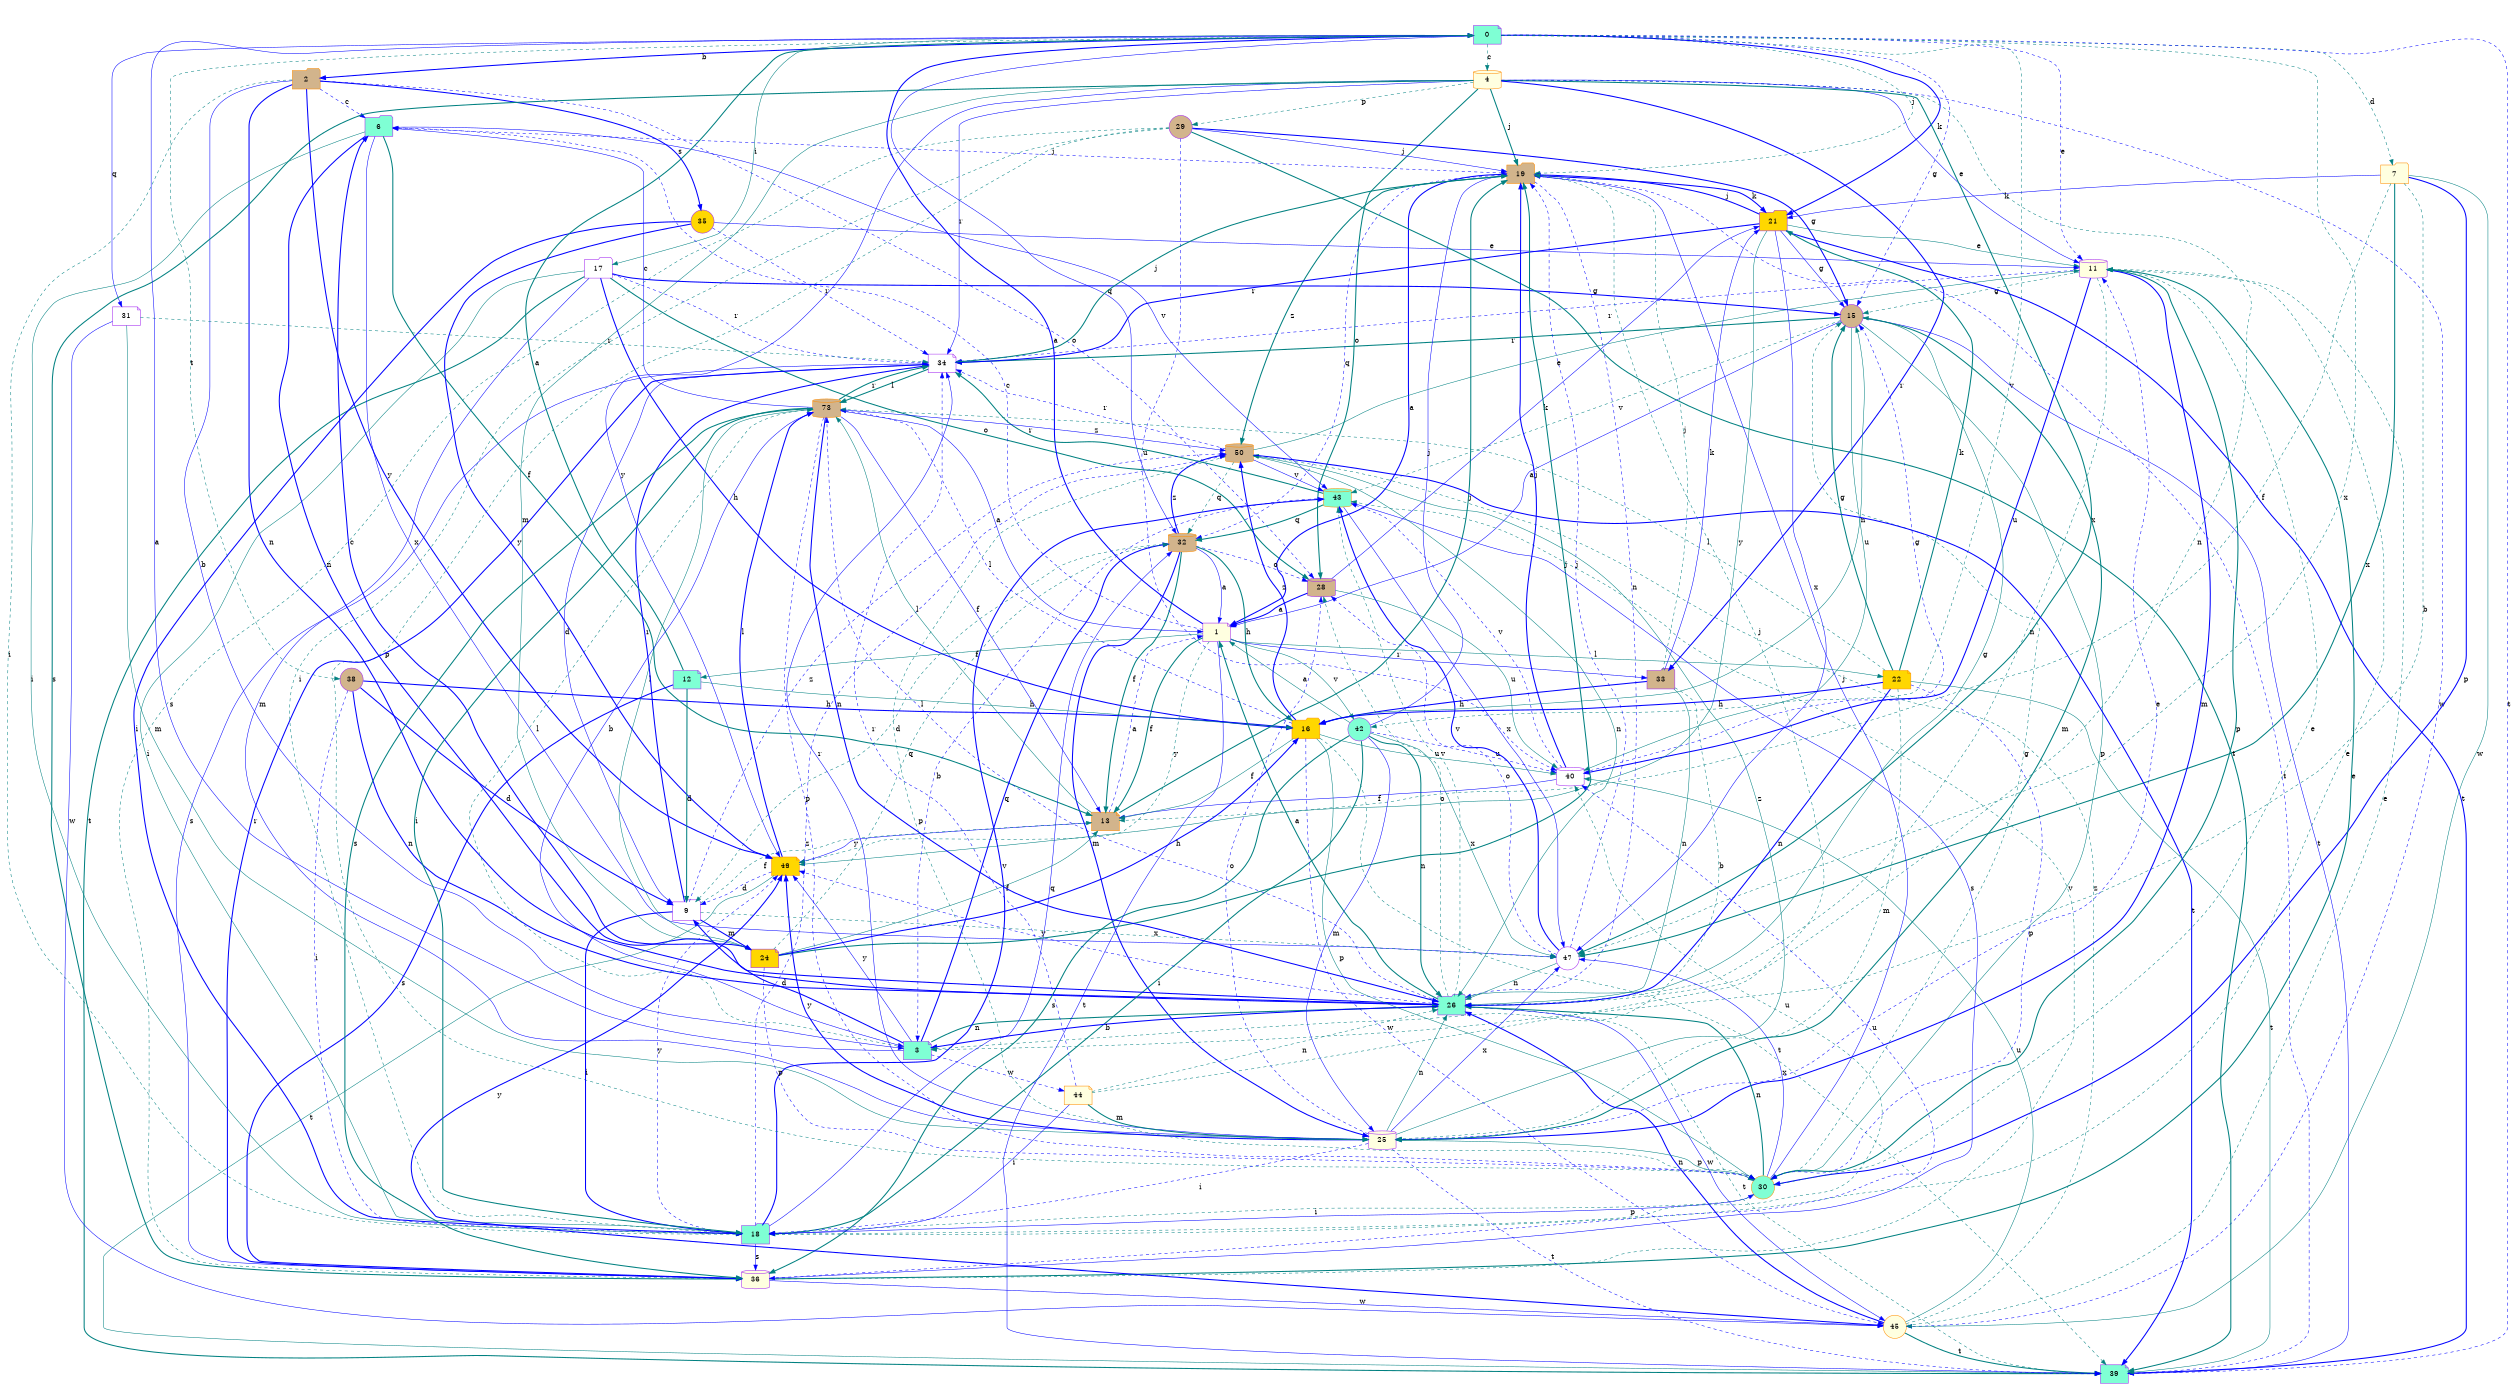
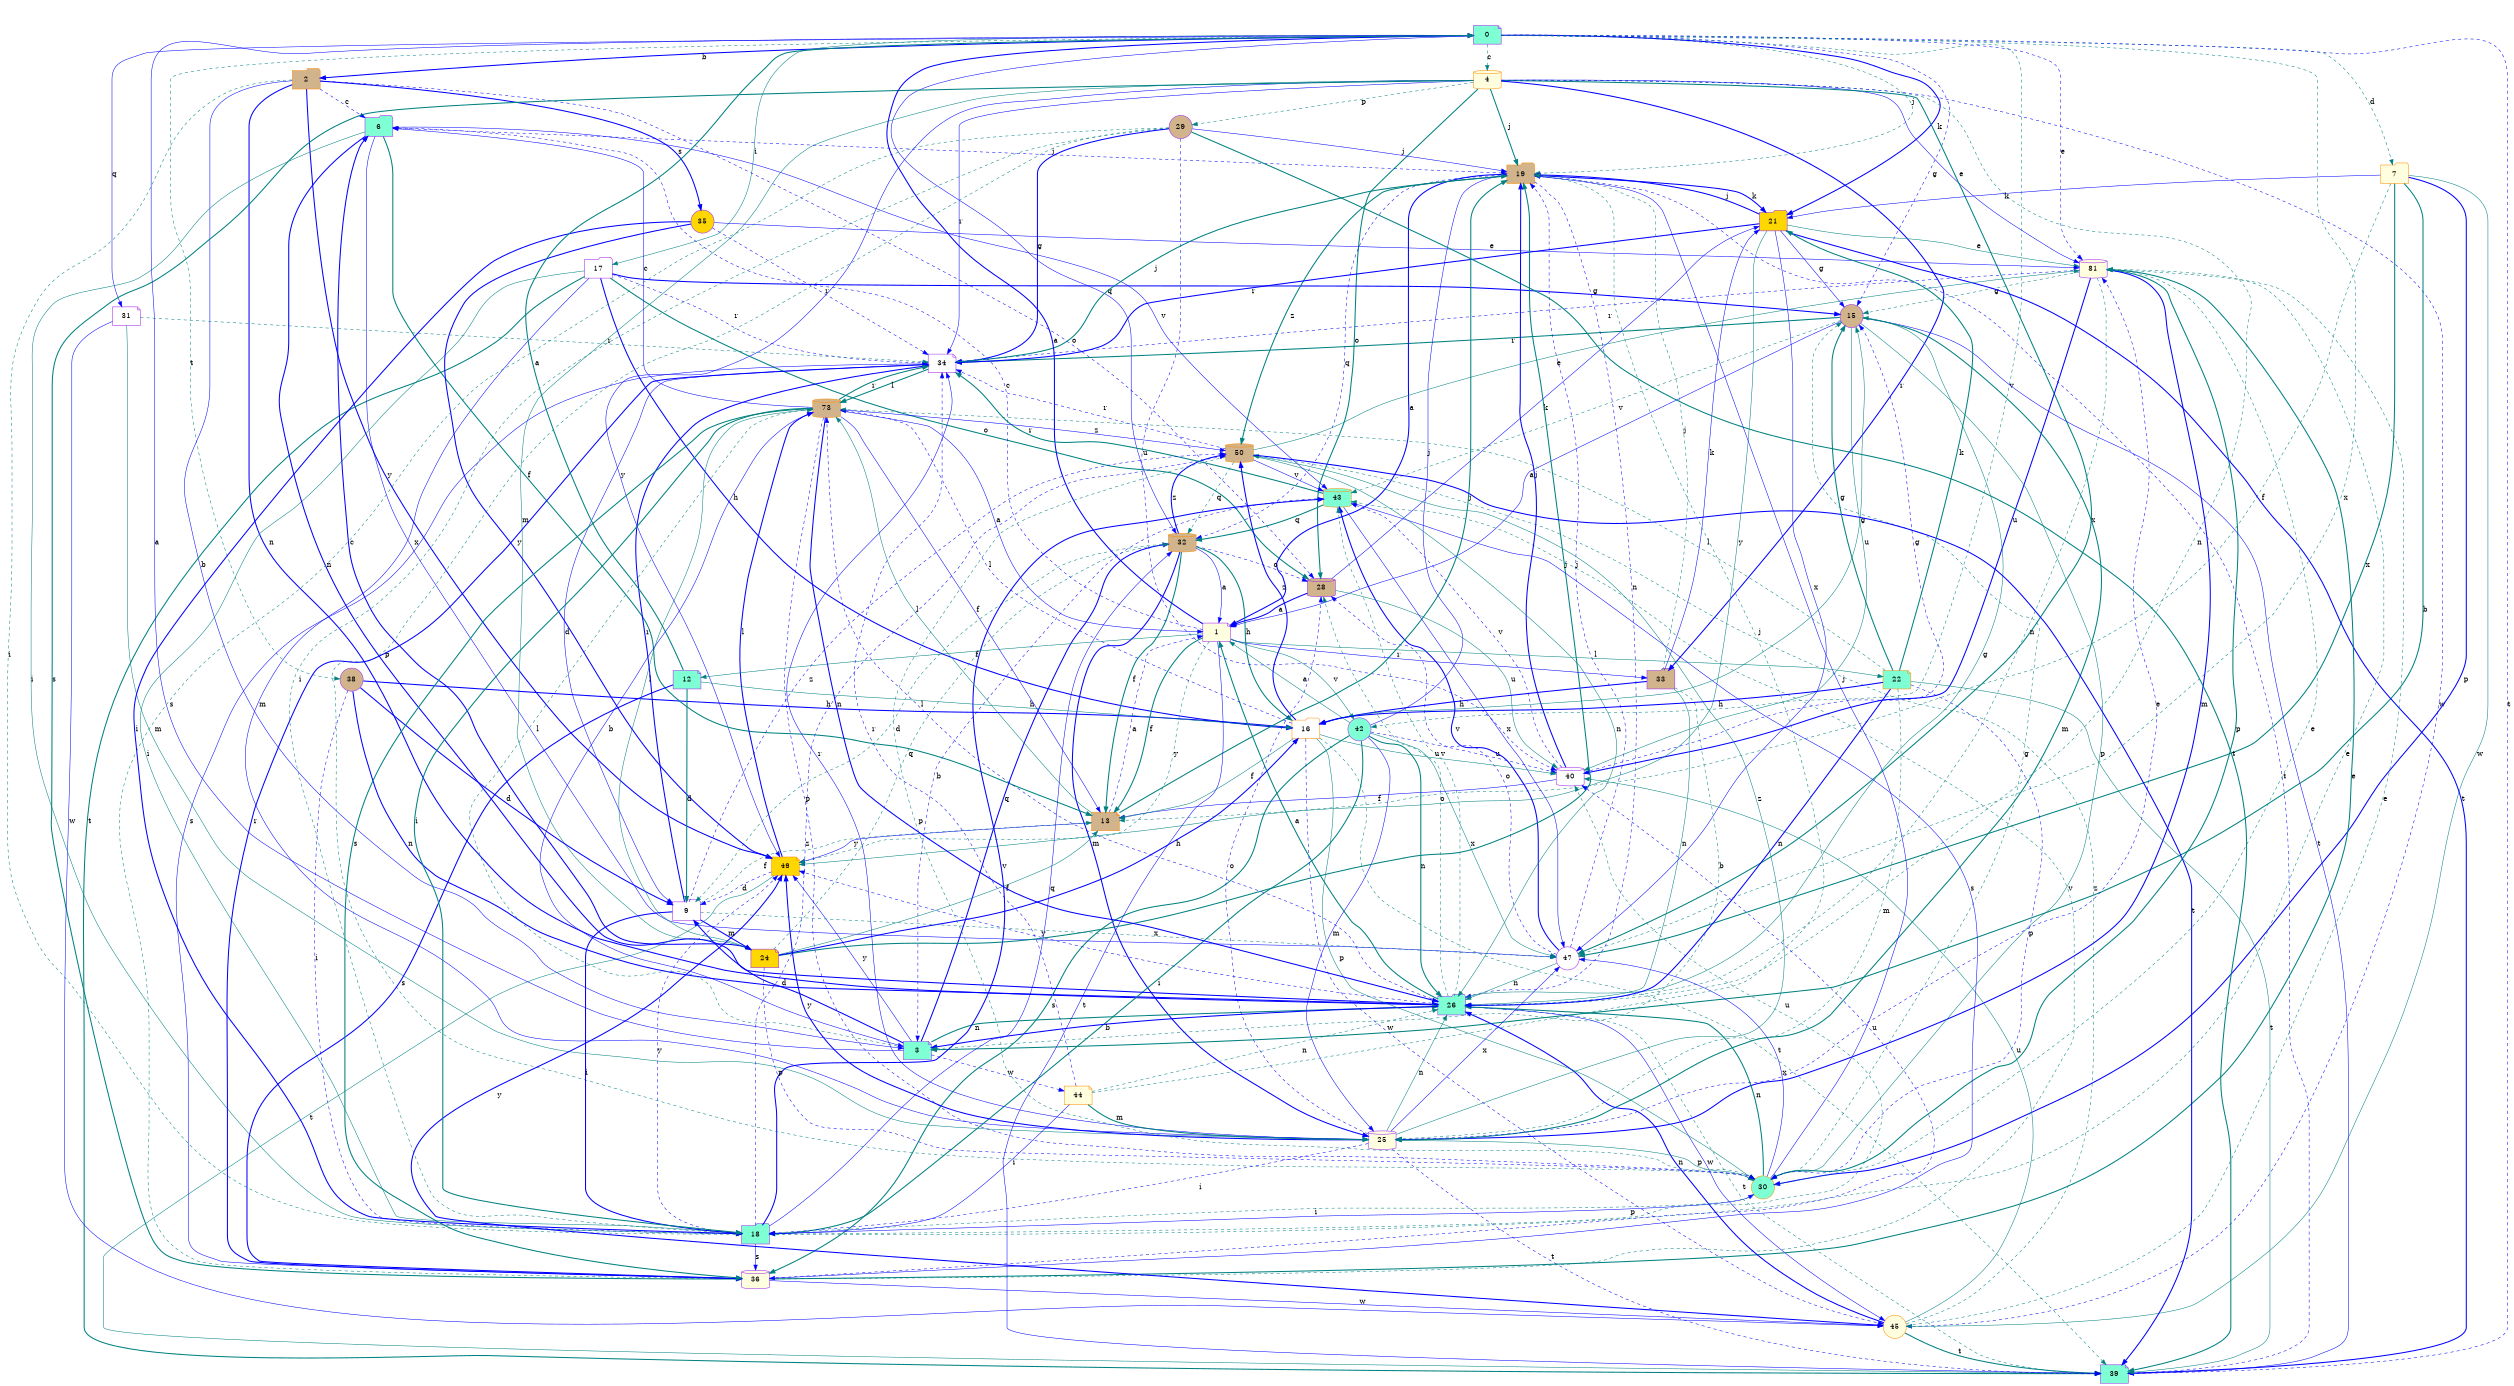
edge "29" -> "15": now "29" -> "34"
node "11": label "11" -> "81"
edge "16" -> "15": label "n" -> "g"
node "22": fillcolor gold -> aquamarine
node "16": fillcolor gold -> white
edge "7" -> "3": style dashed -> bold
